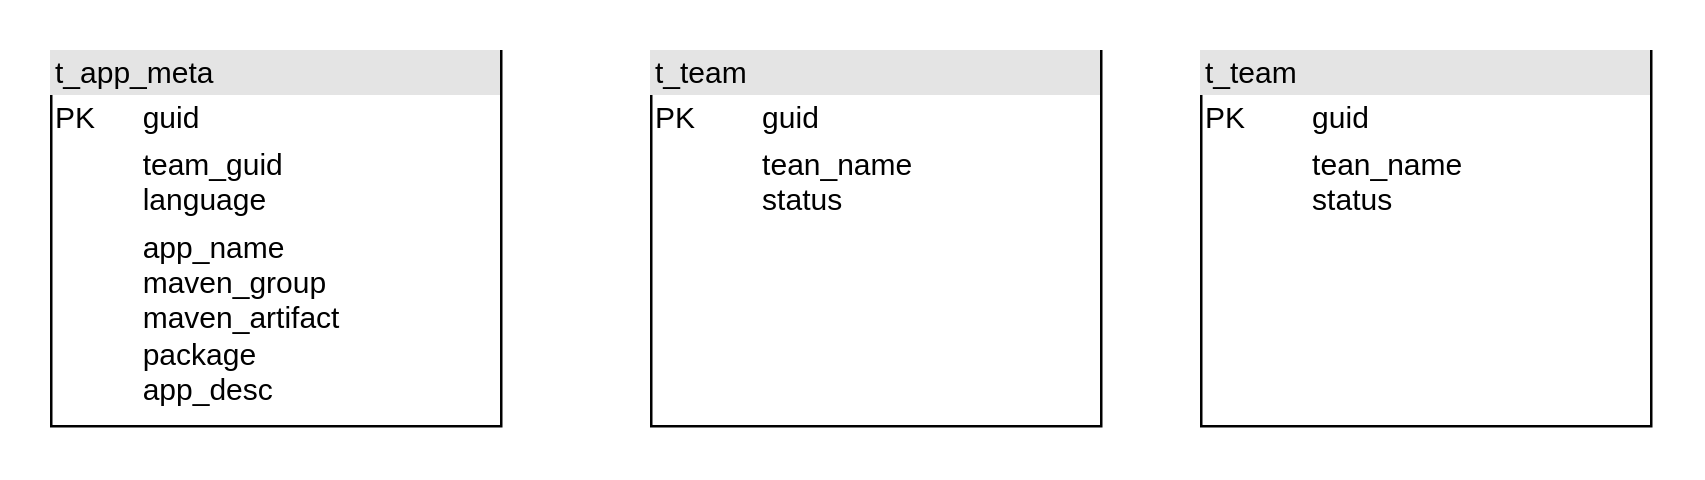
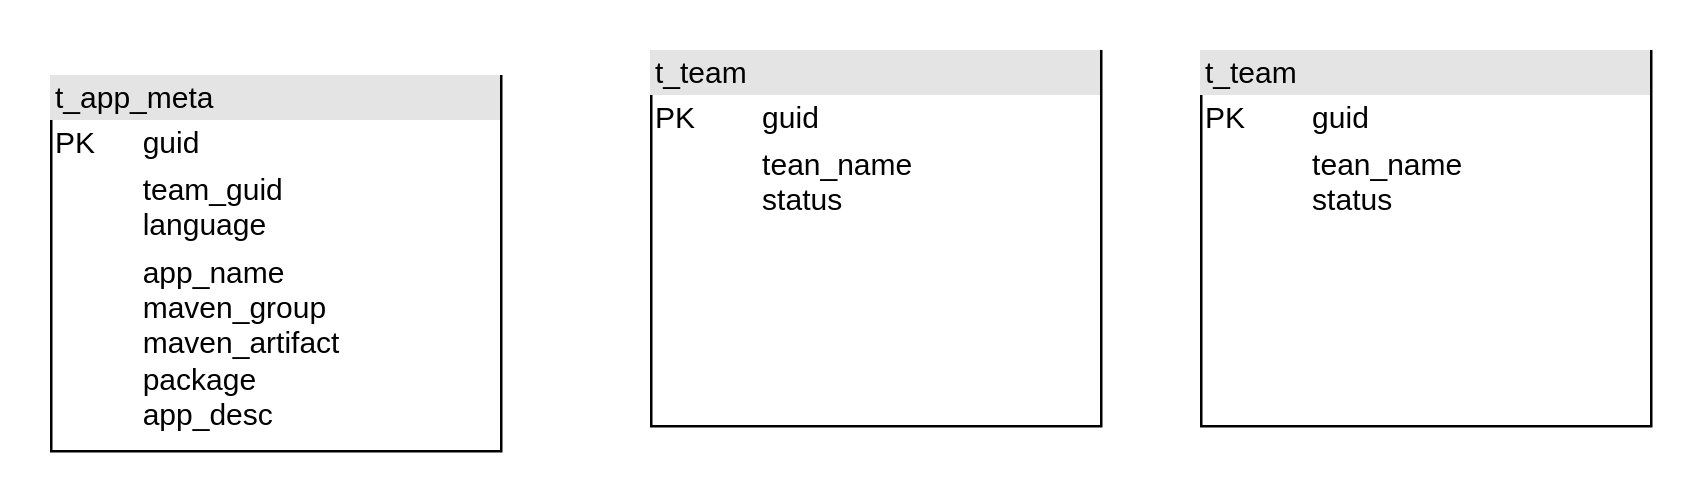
node "t_app_meta PK guid team_guid language app_name maven_group maven_artifact package app_desc": moved (276, 239) -> (276, 264)
